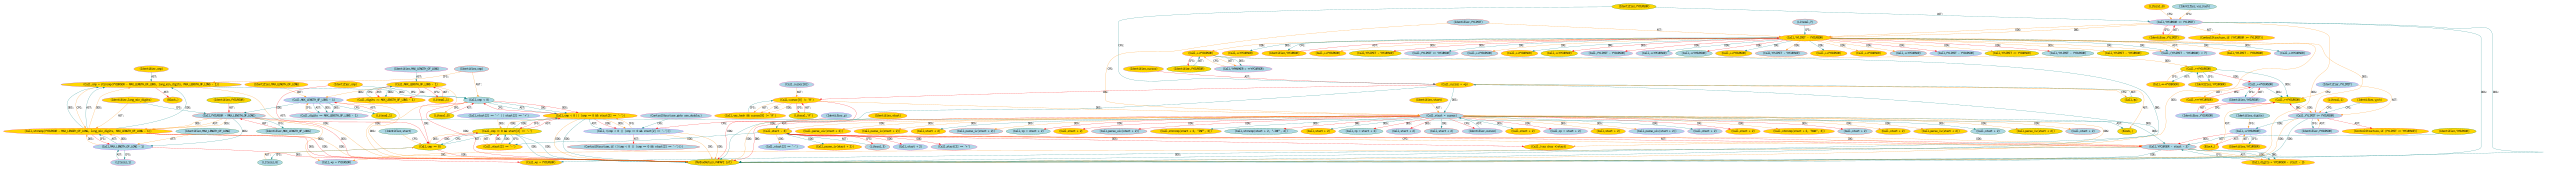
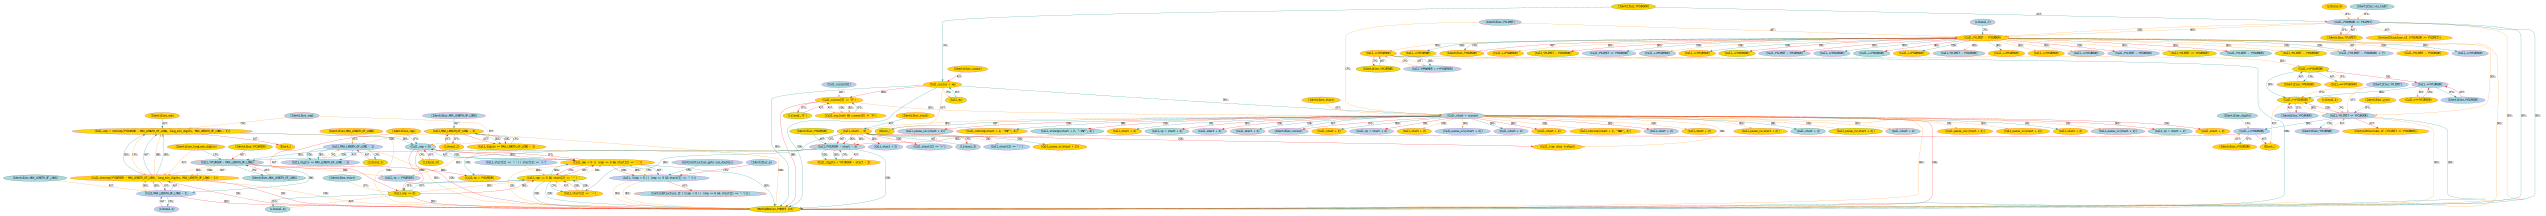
edge "(Call,YYCURSOR - MAX_LENGTH_OF_LONG)" -> "(Call,YYCURSOR - start - 3)": reversed
